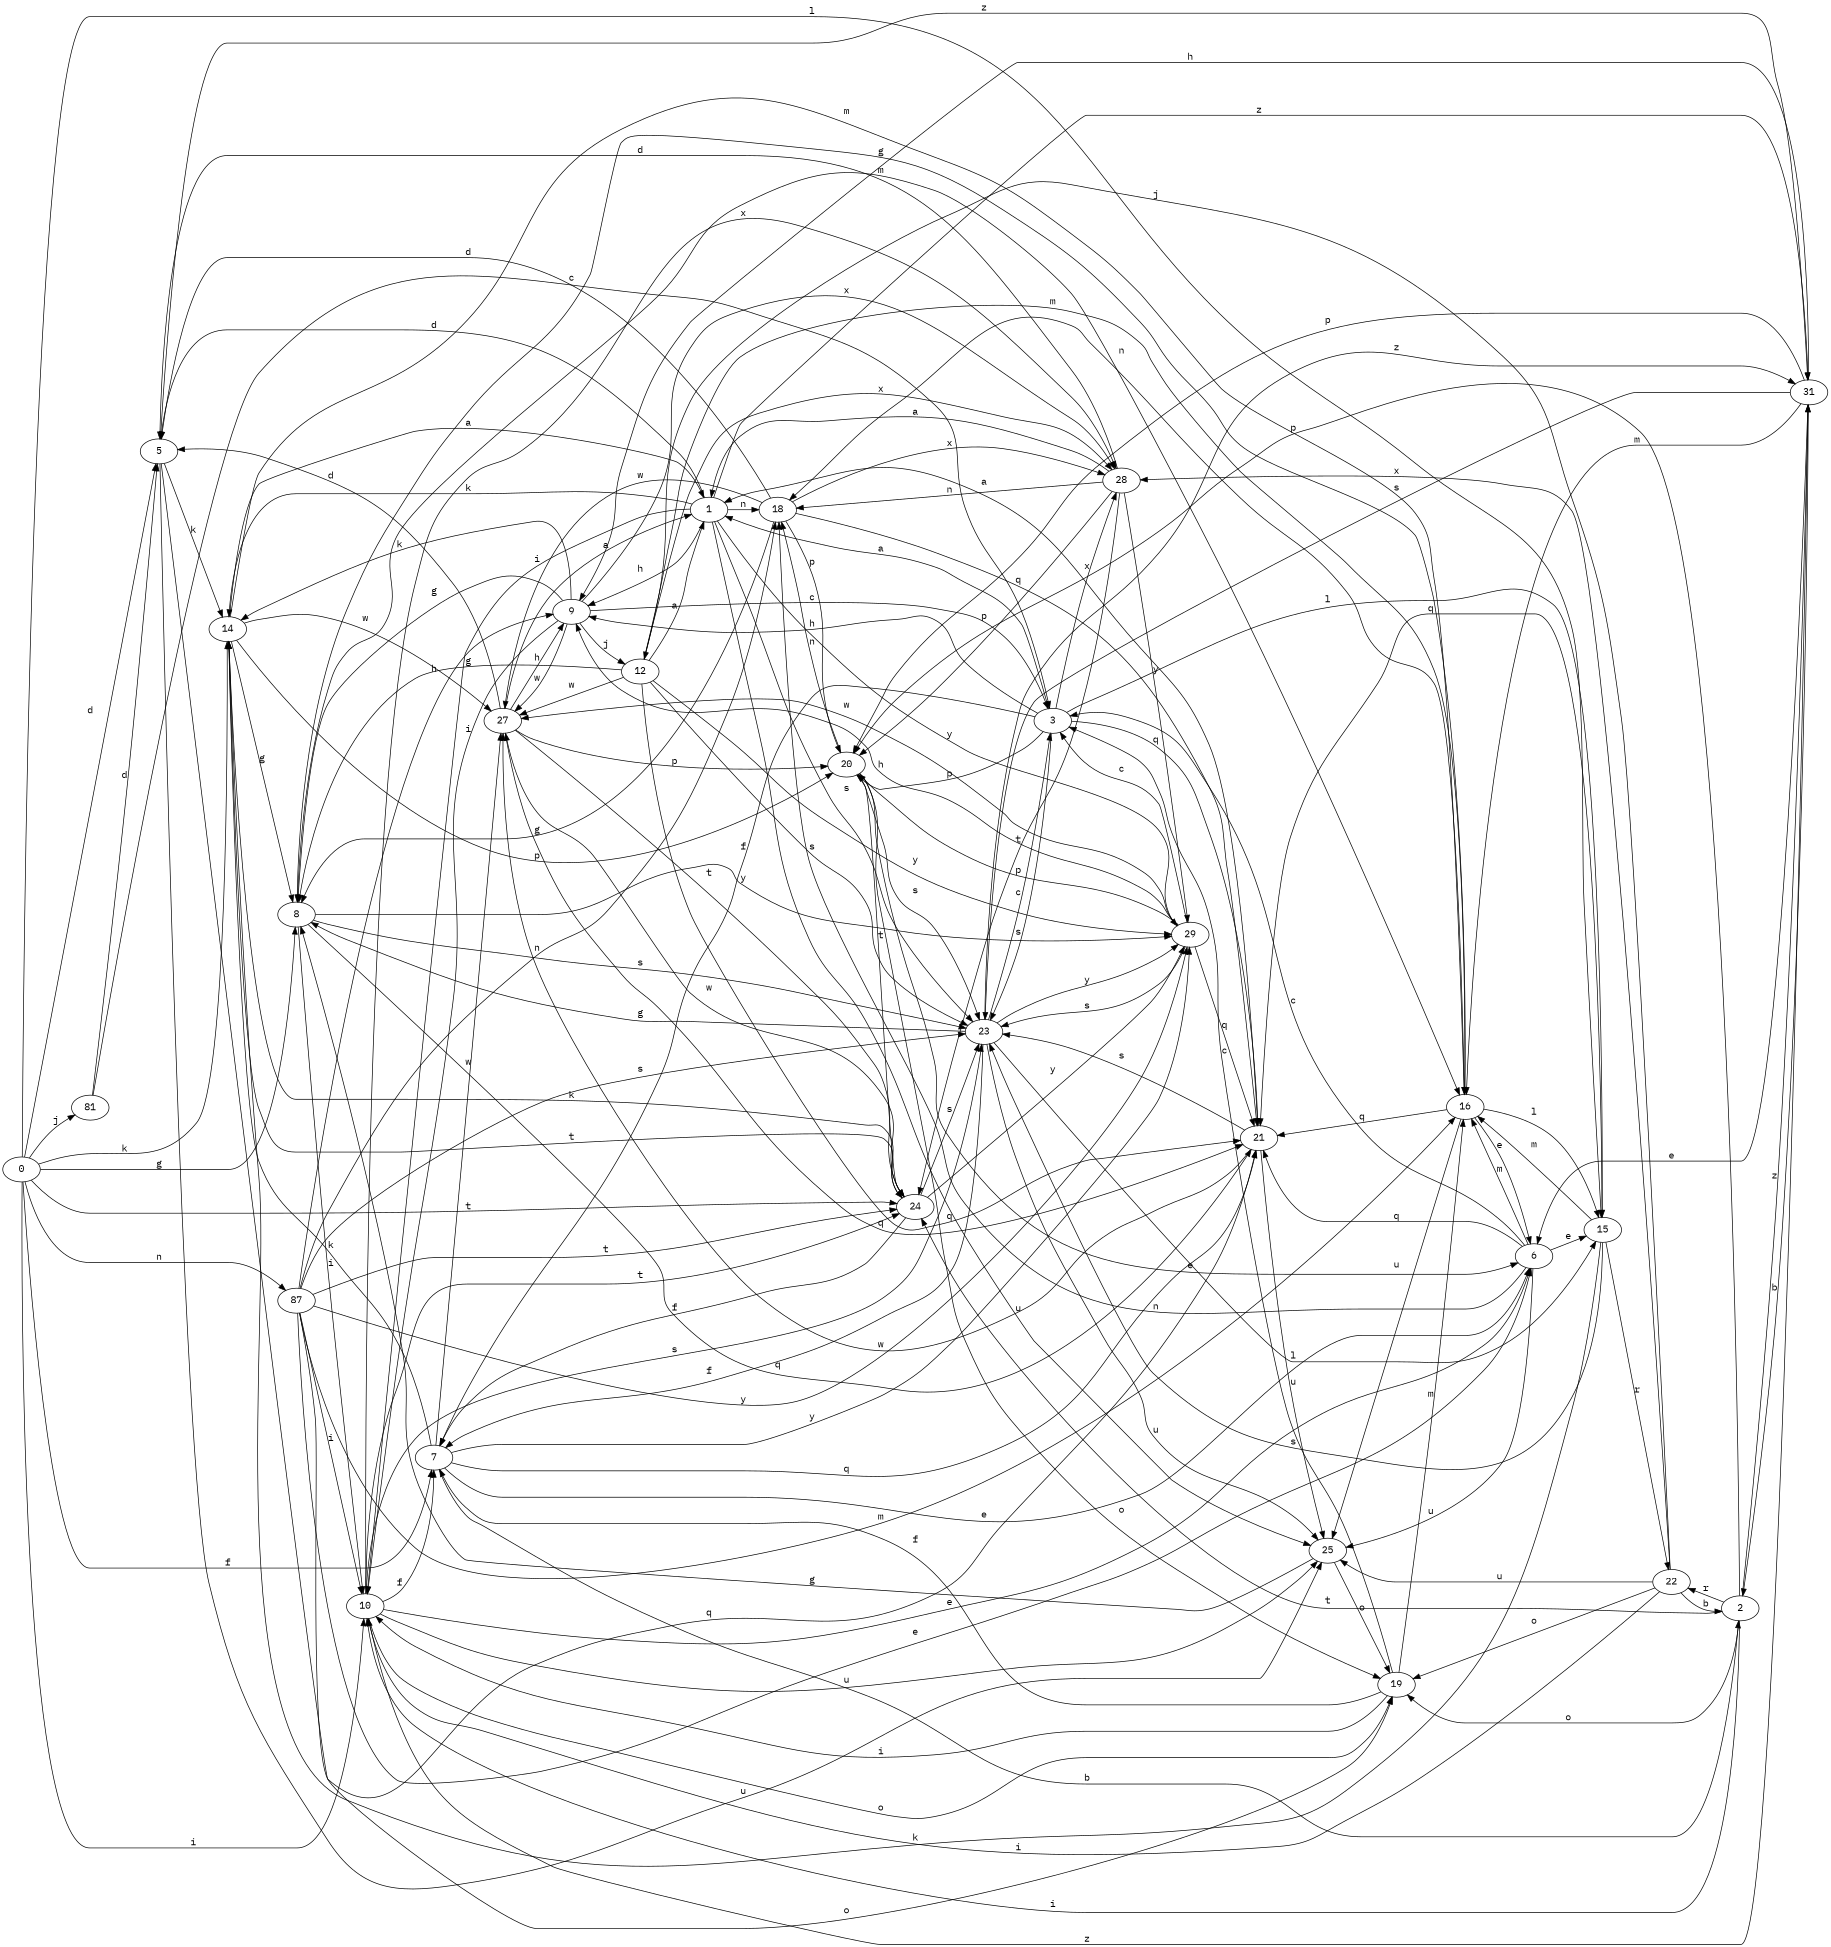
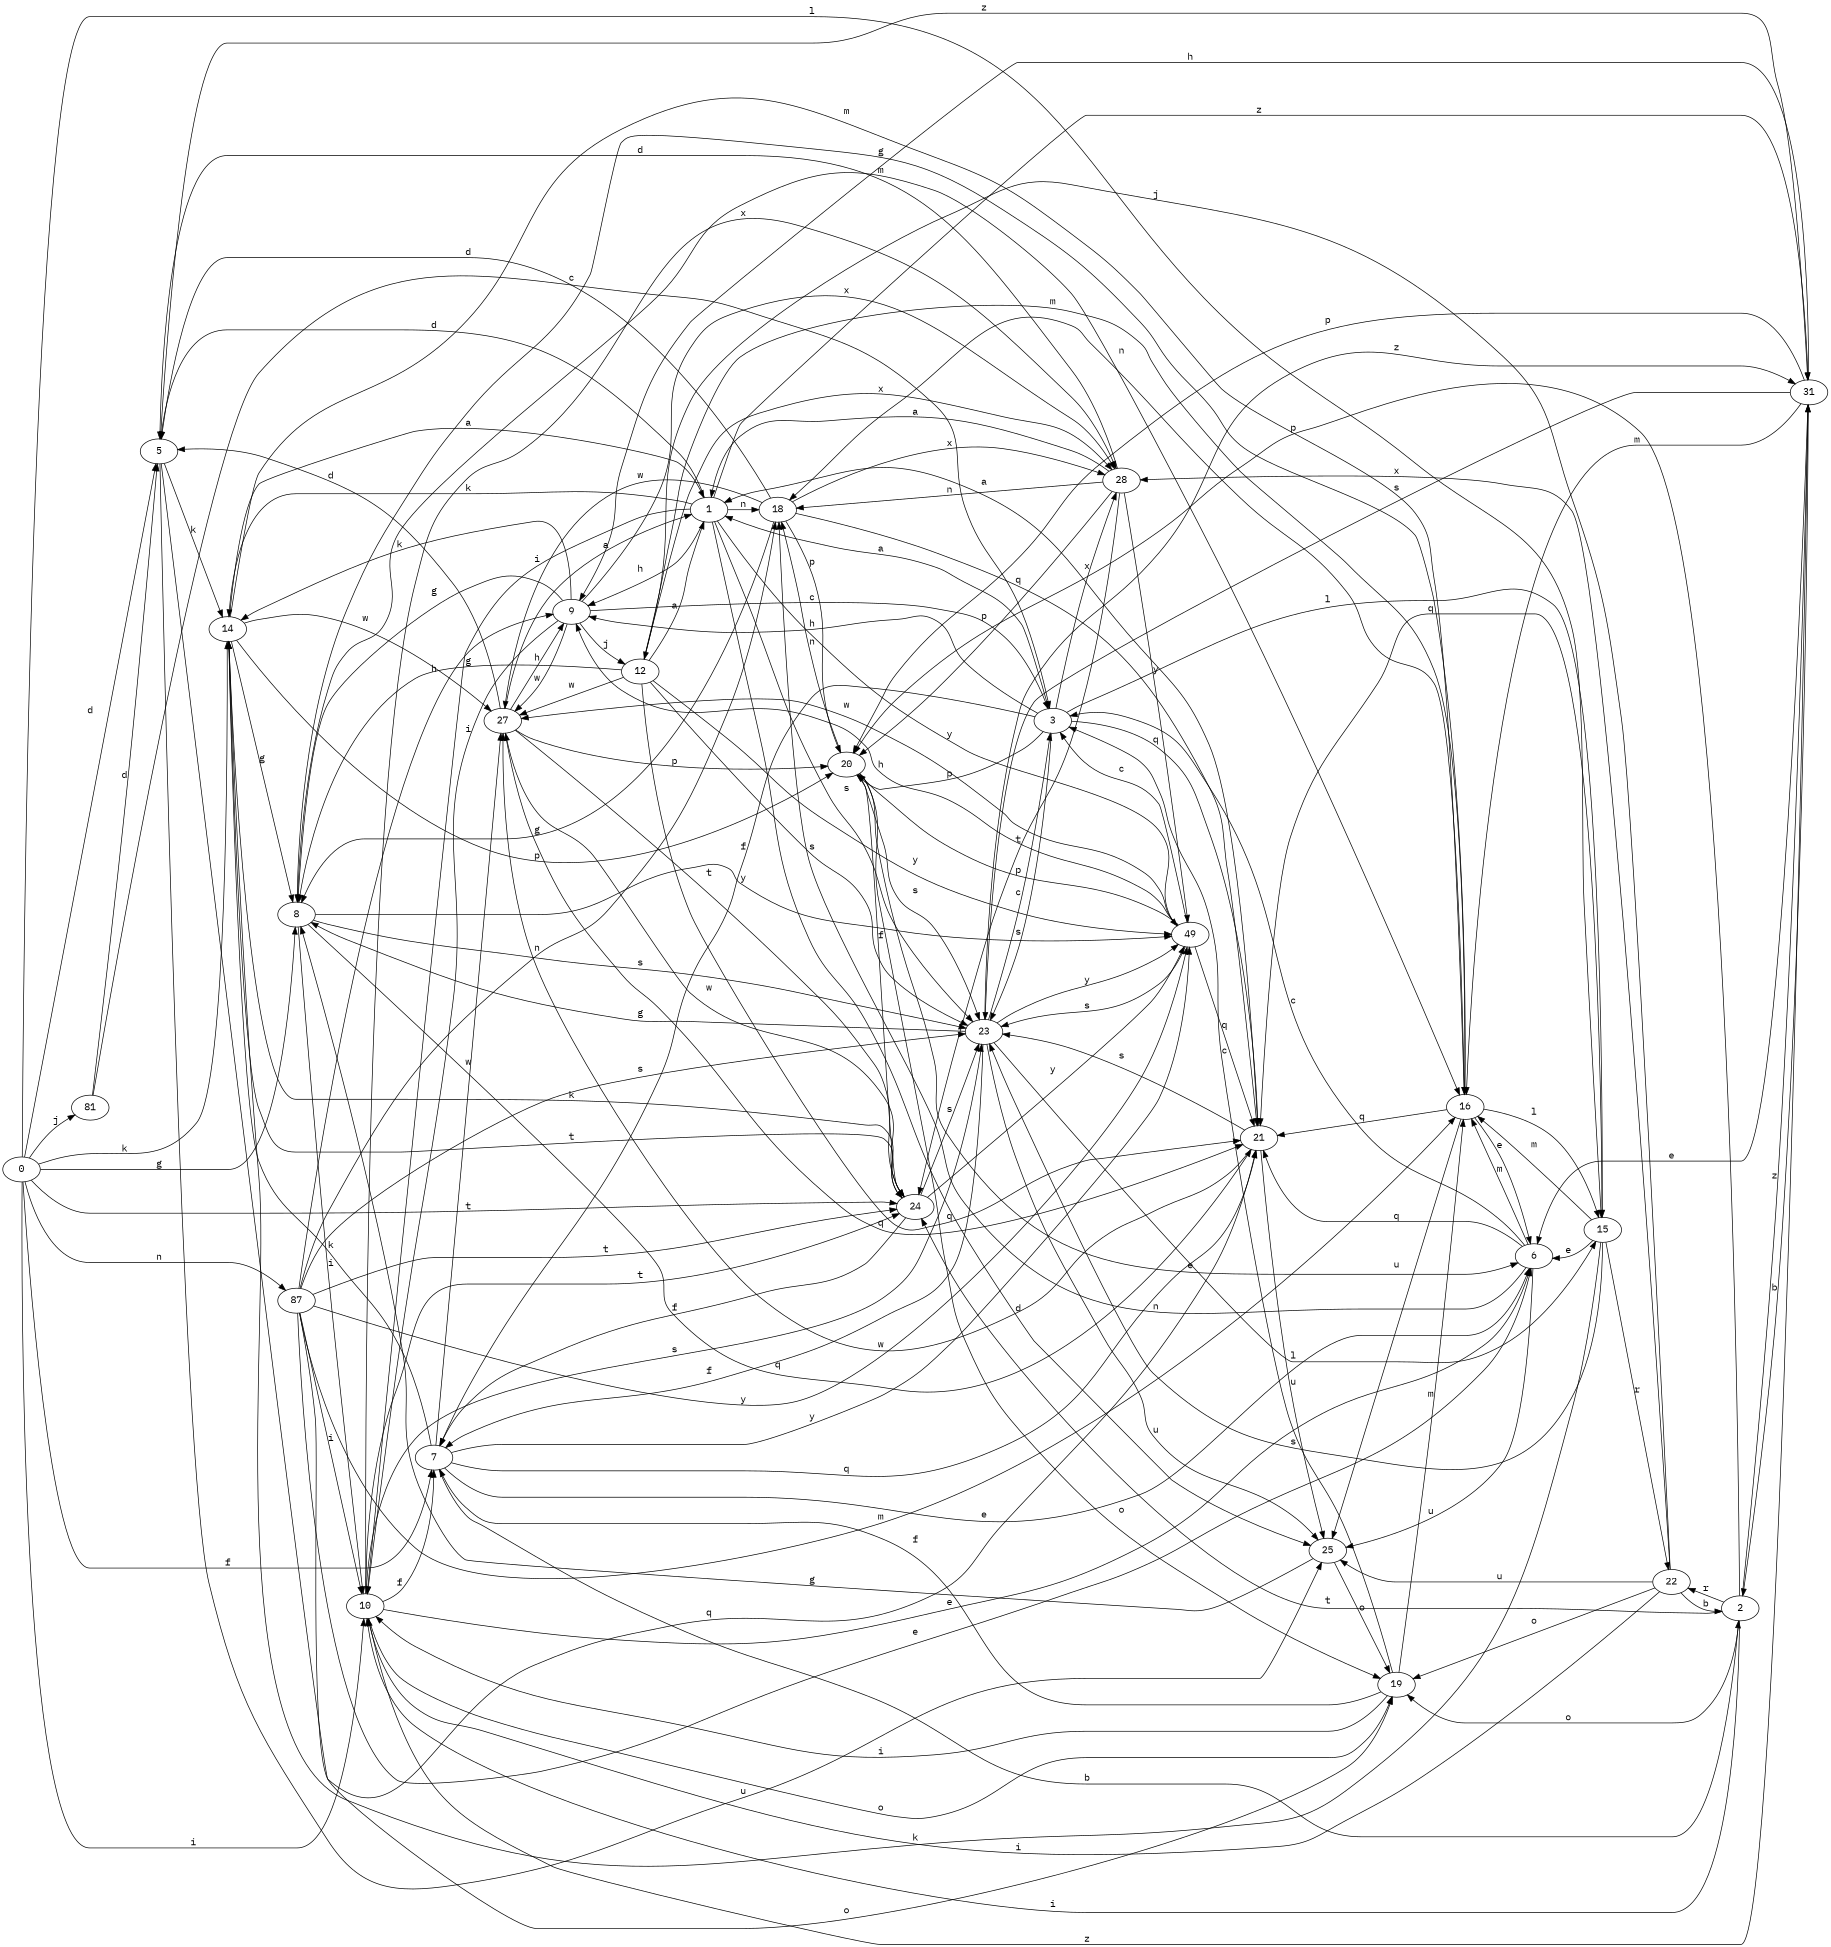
node "29": label "29" -> "49"
edge "20" -> "24": label "t" -> "f"
edge "6" -> "15": reversed
edge "1" -> "25": label "u" -> "d"
edge "10" -> "25": removed, label "u"
